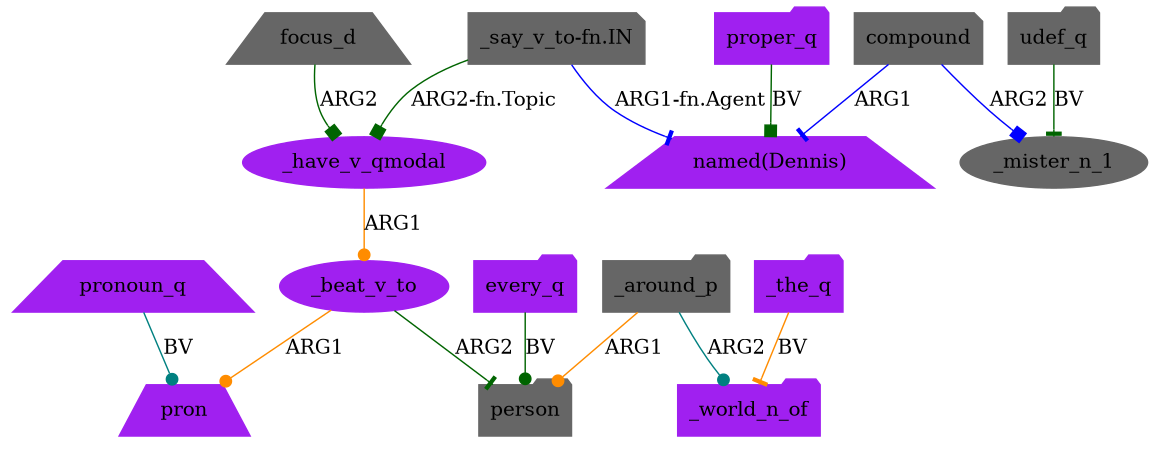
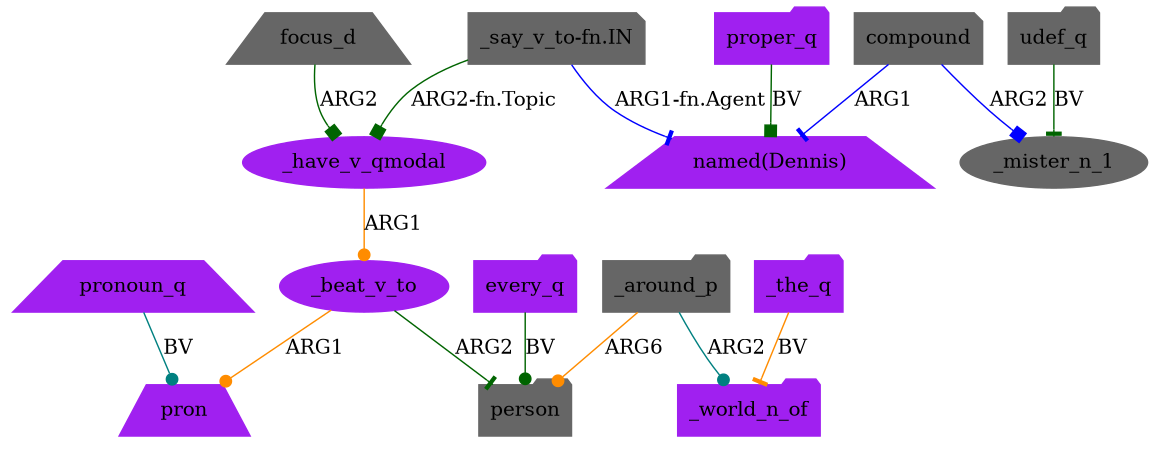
edge "_around_p" -> "person": label "ARG1" -> "ARG6"
